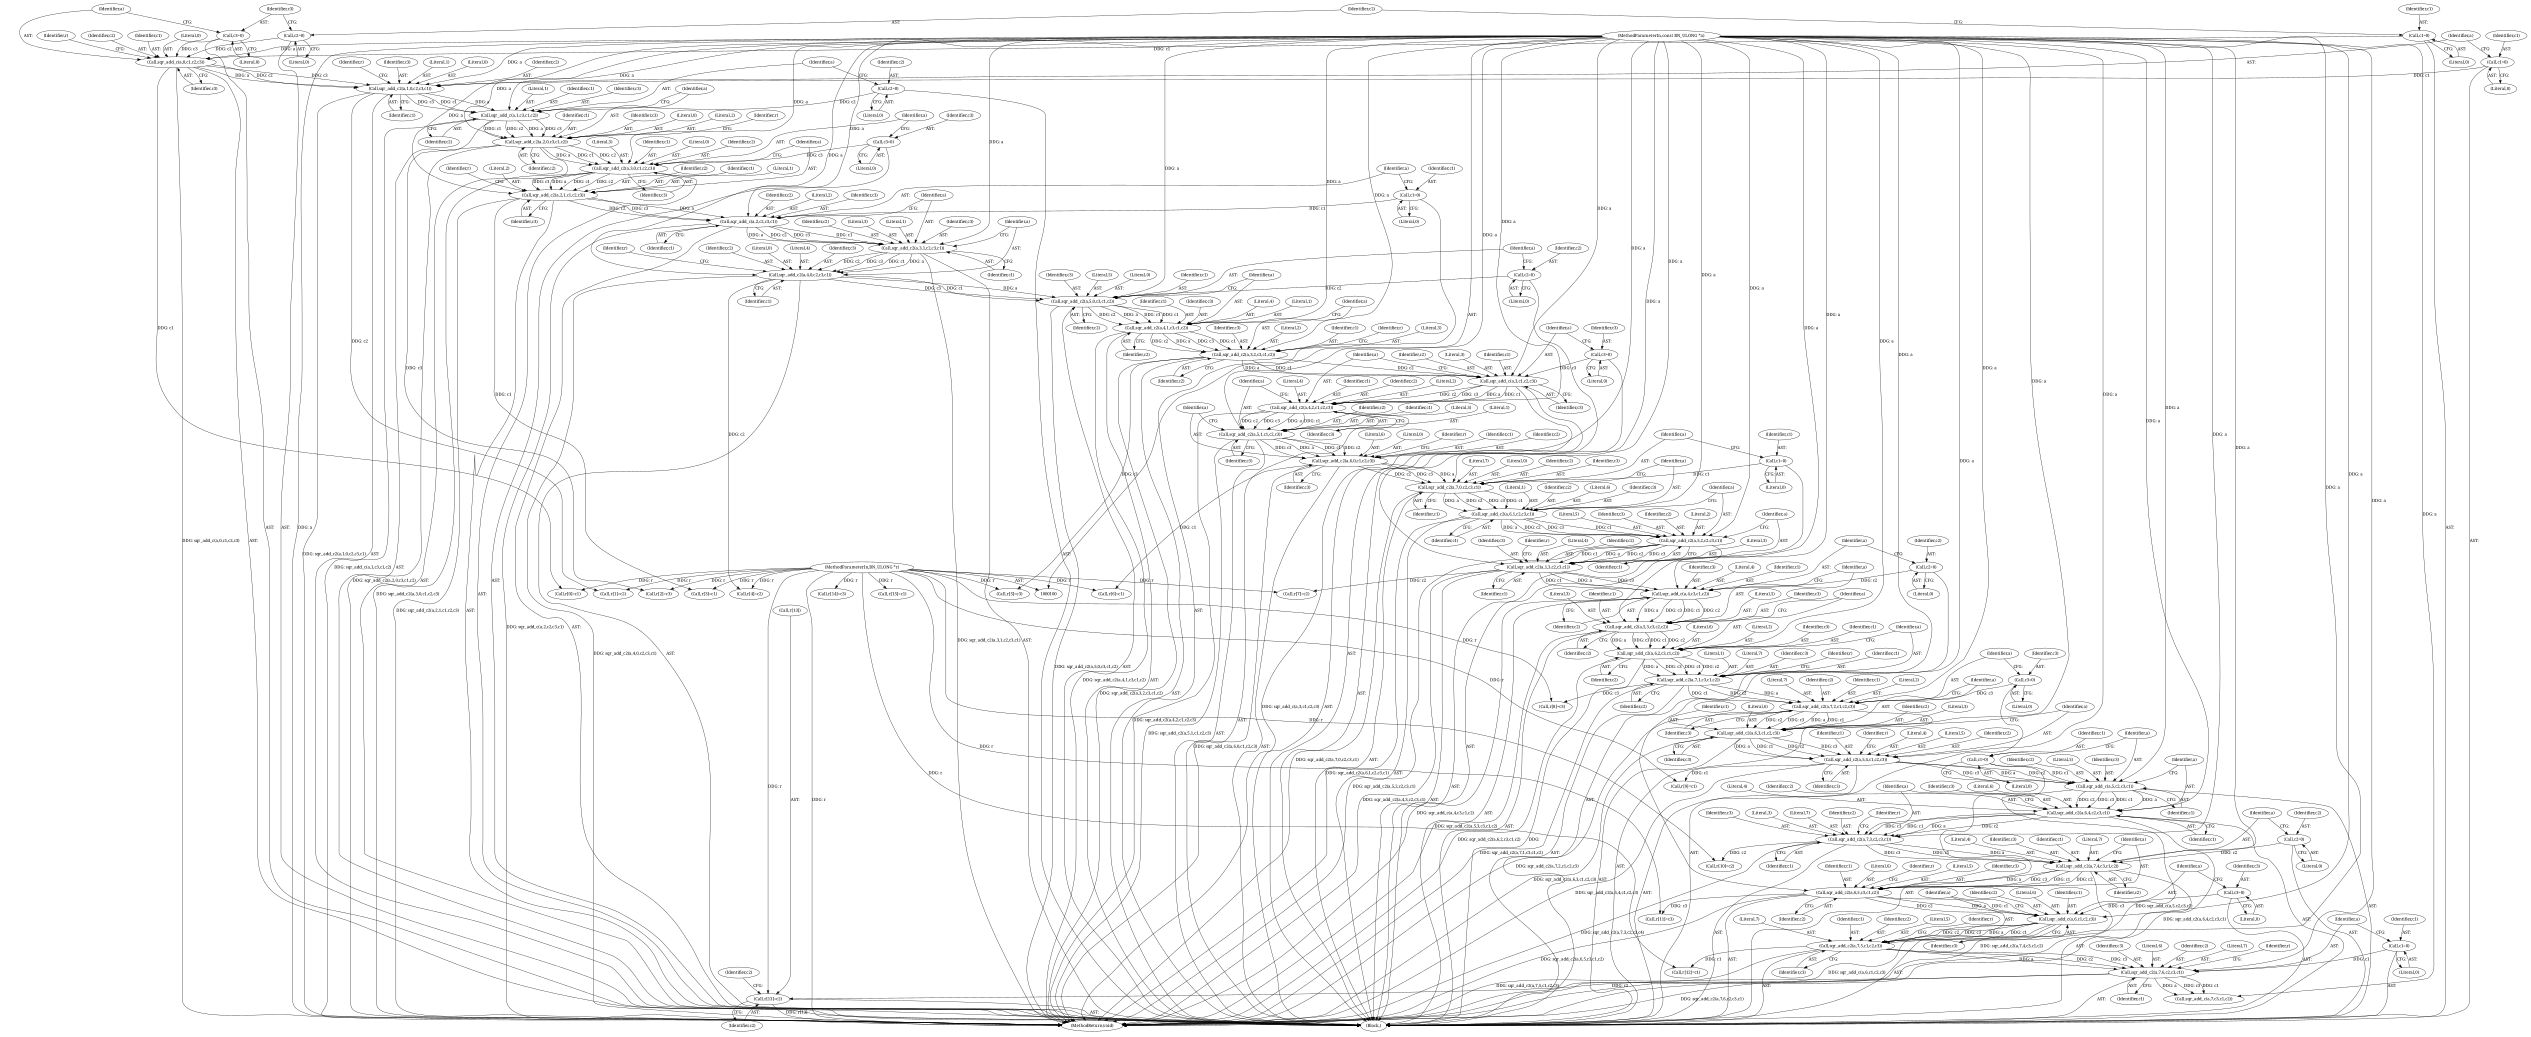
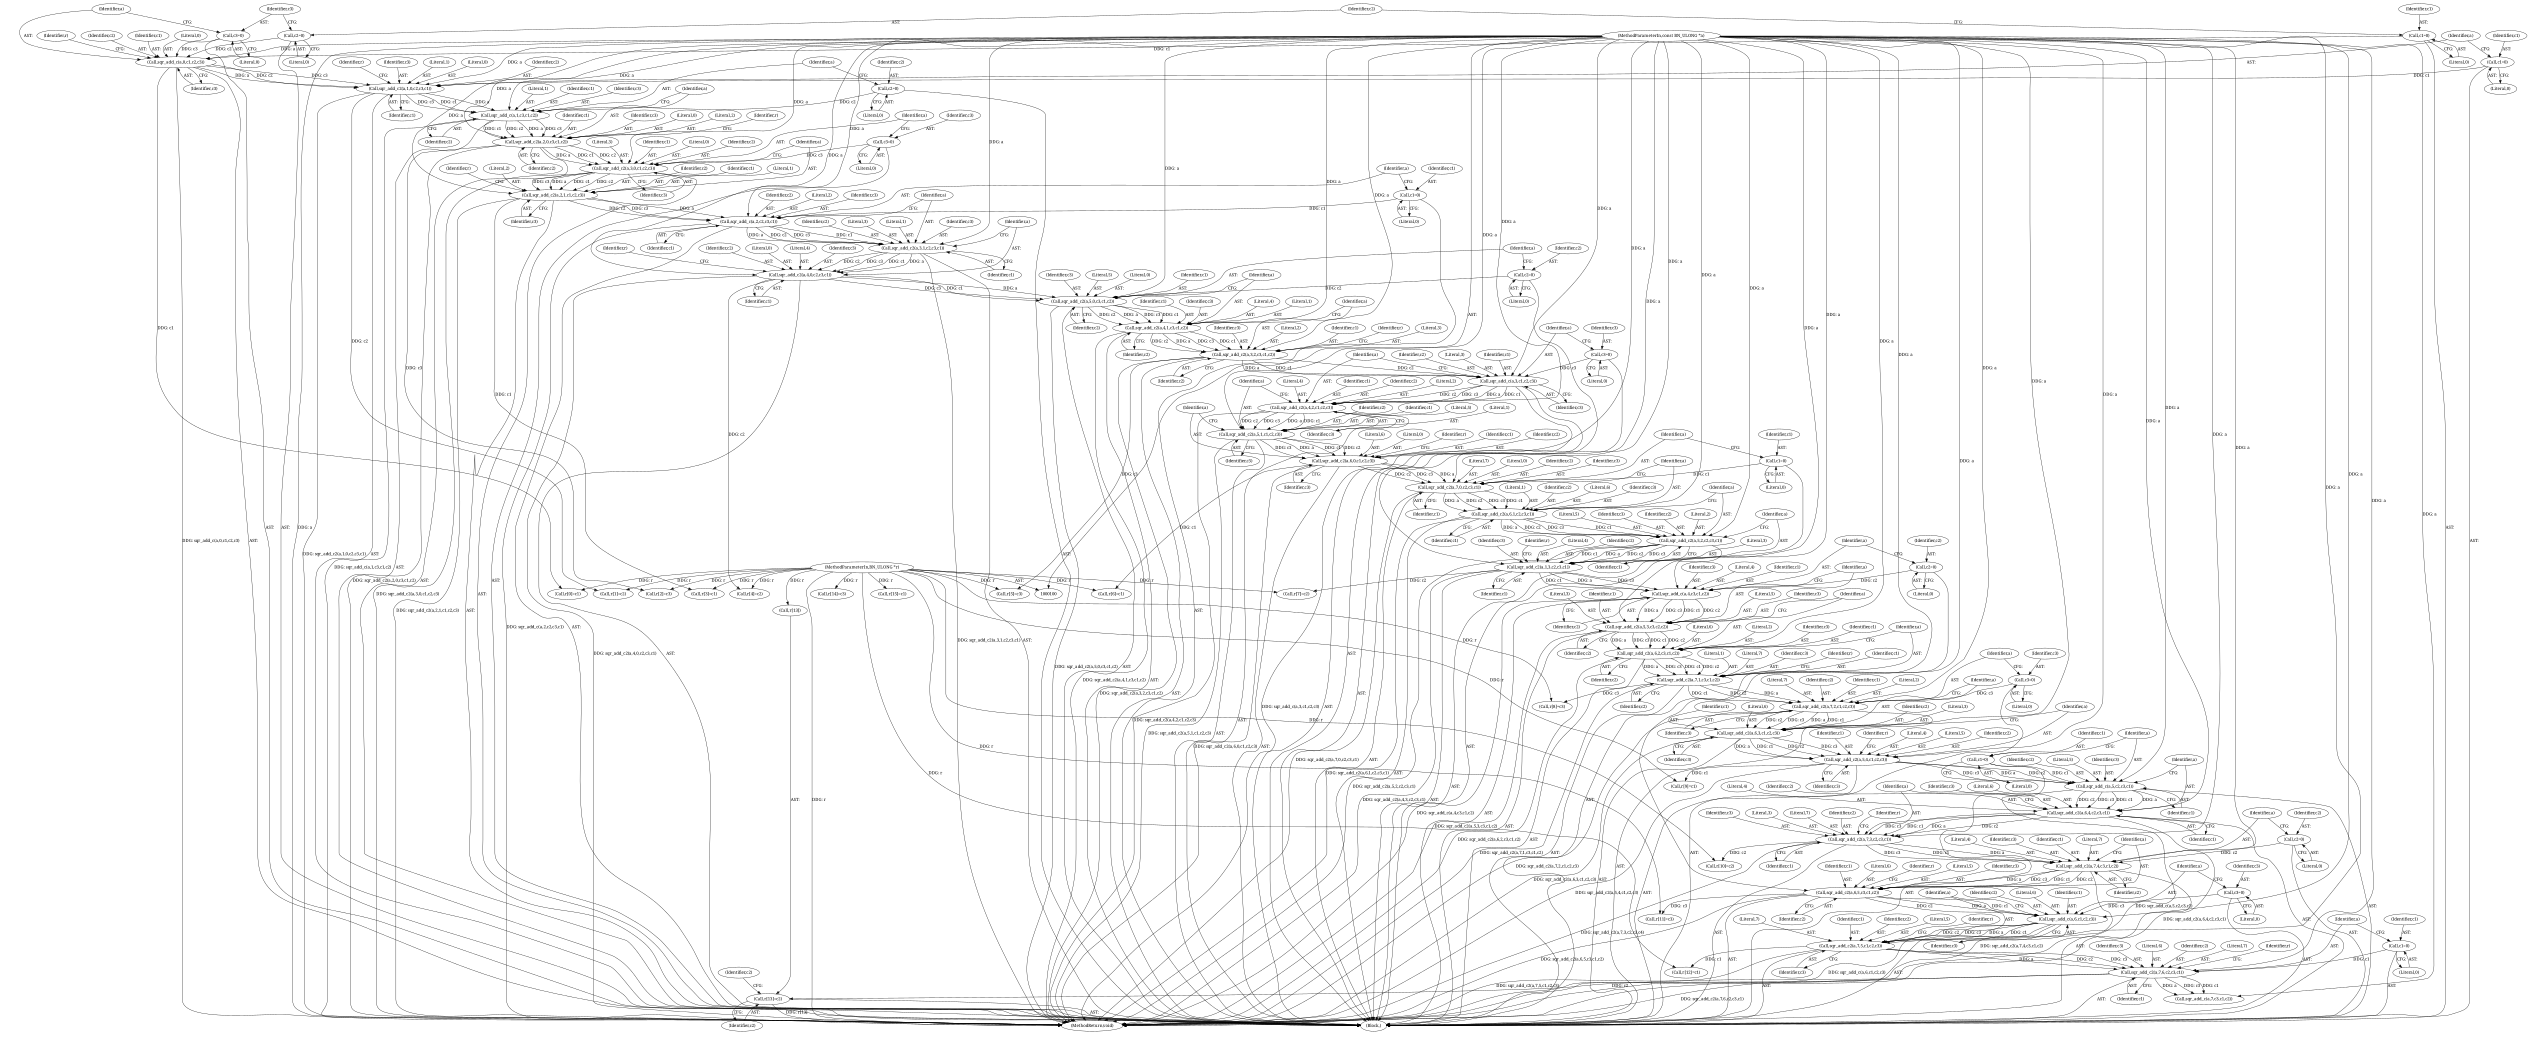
edge "(MethodParameterIn,BN_ULONG *r)" -> "(Call,r[13]=c2)": now "(MethodParameterIn,BN_ULONG *r)" -> "(Call,r[13])"
edge "(Call,sqr_add_c2(a,6,2,c3,c1,c2))" -> "(Block,)": label "DDG: " -> "AST: "
